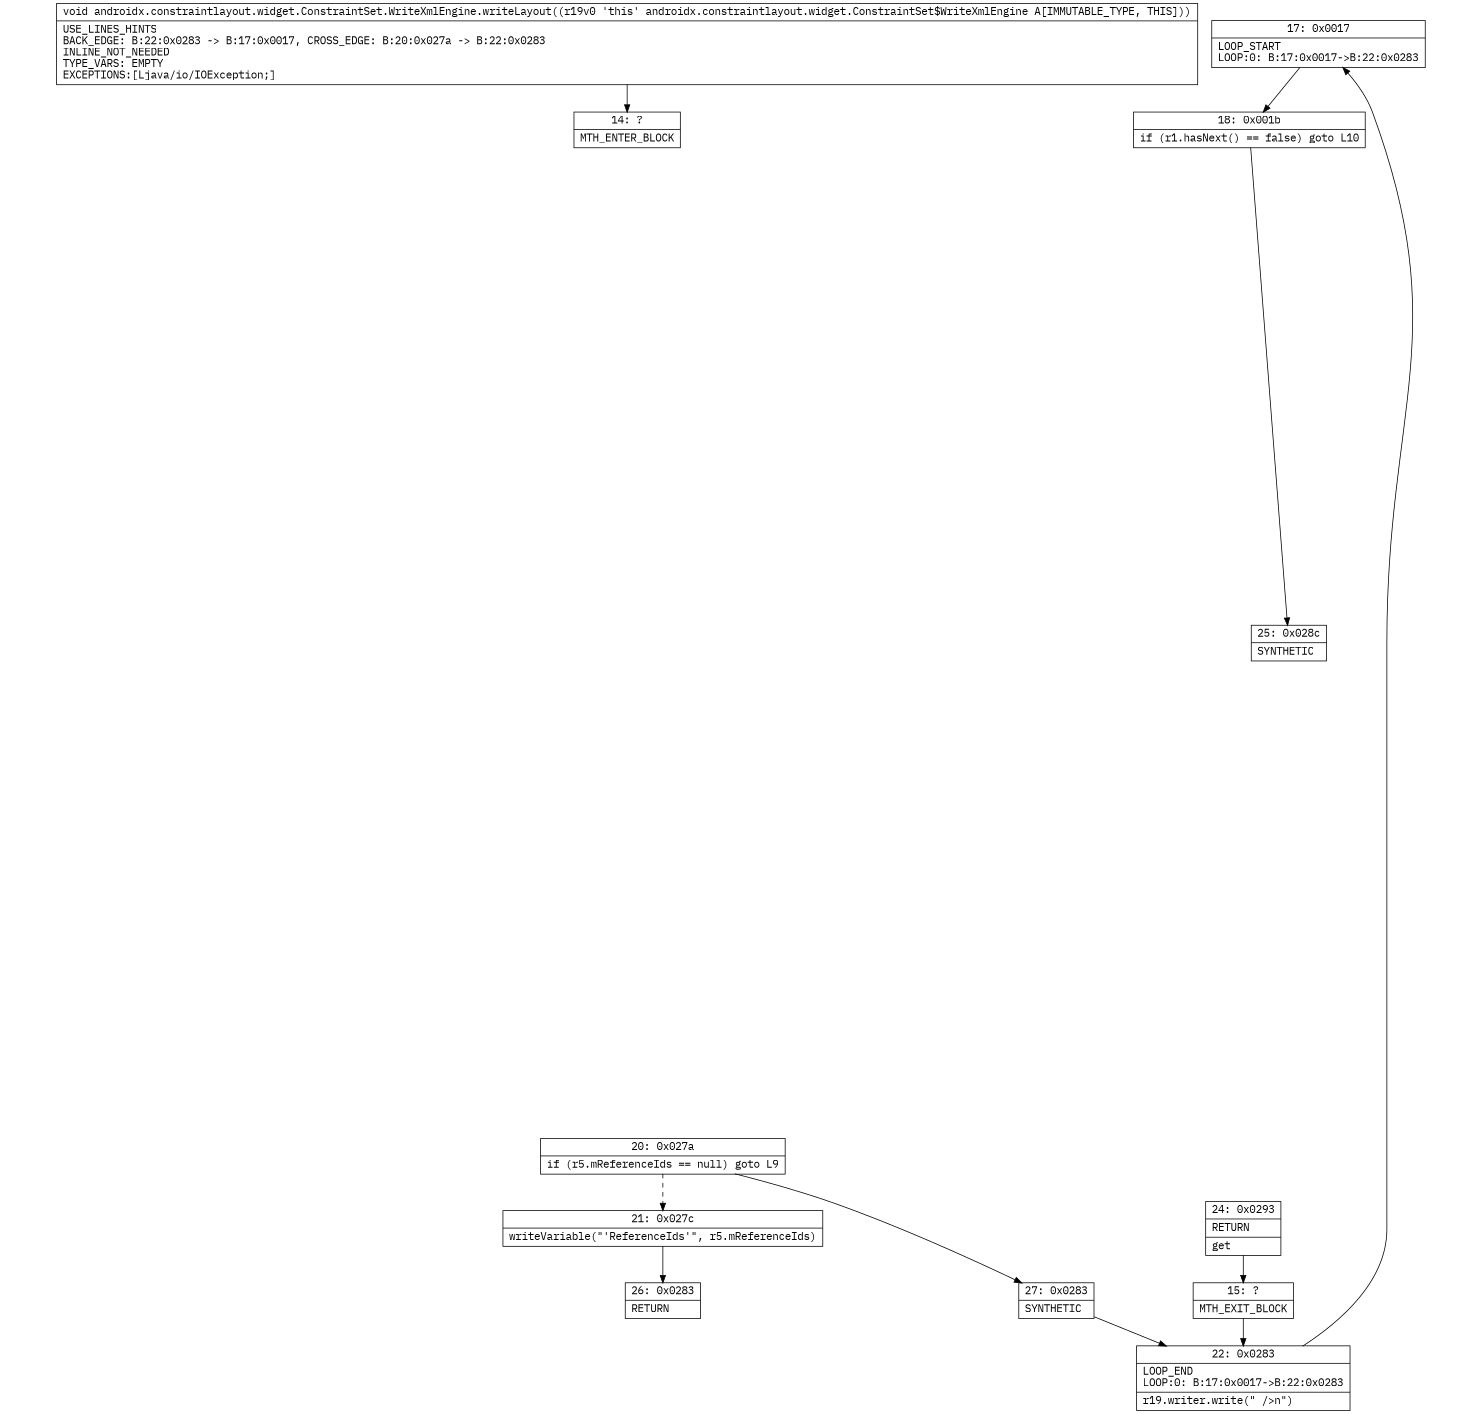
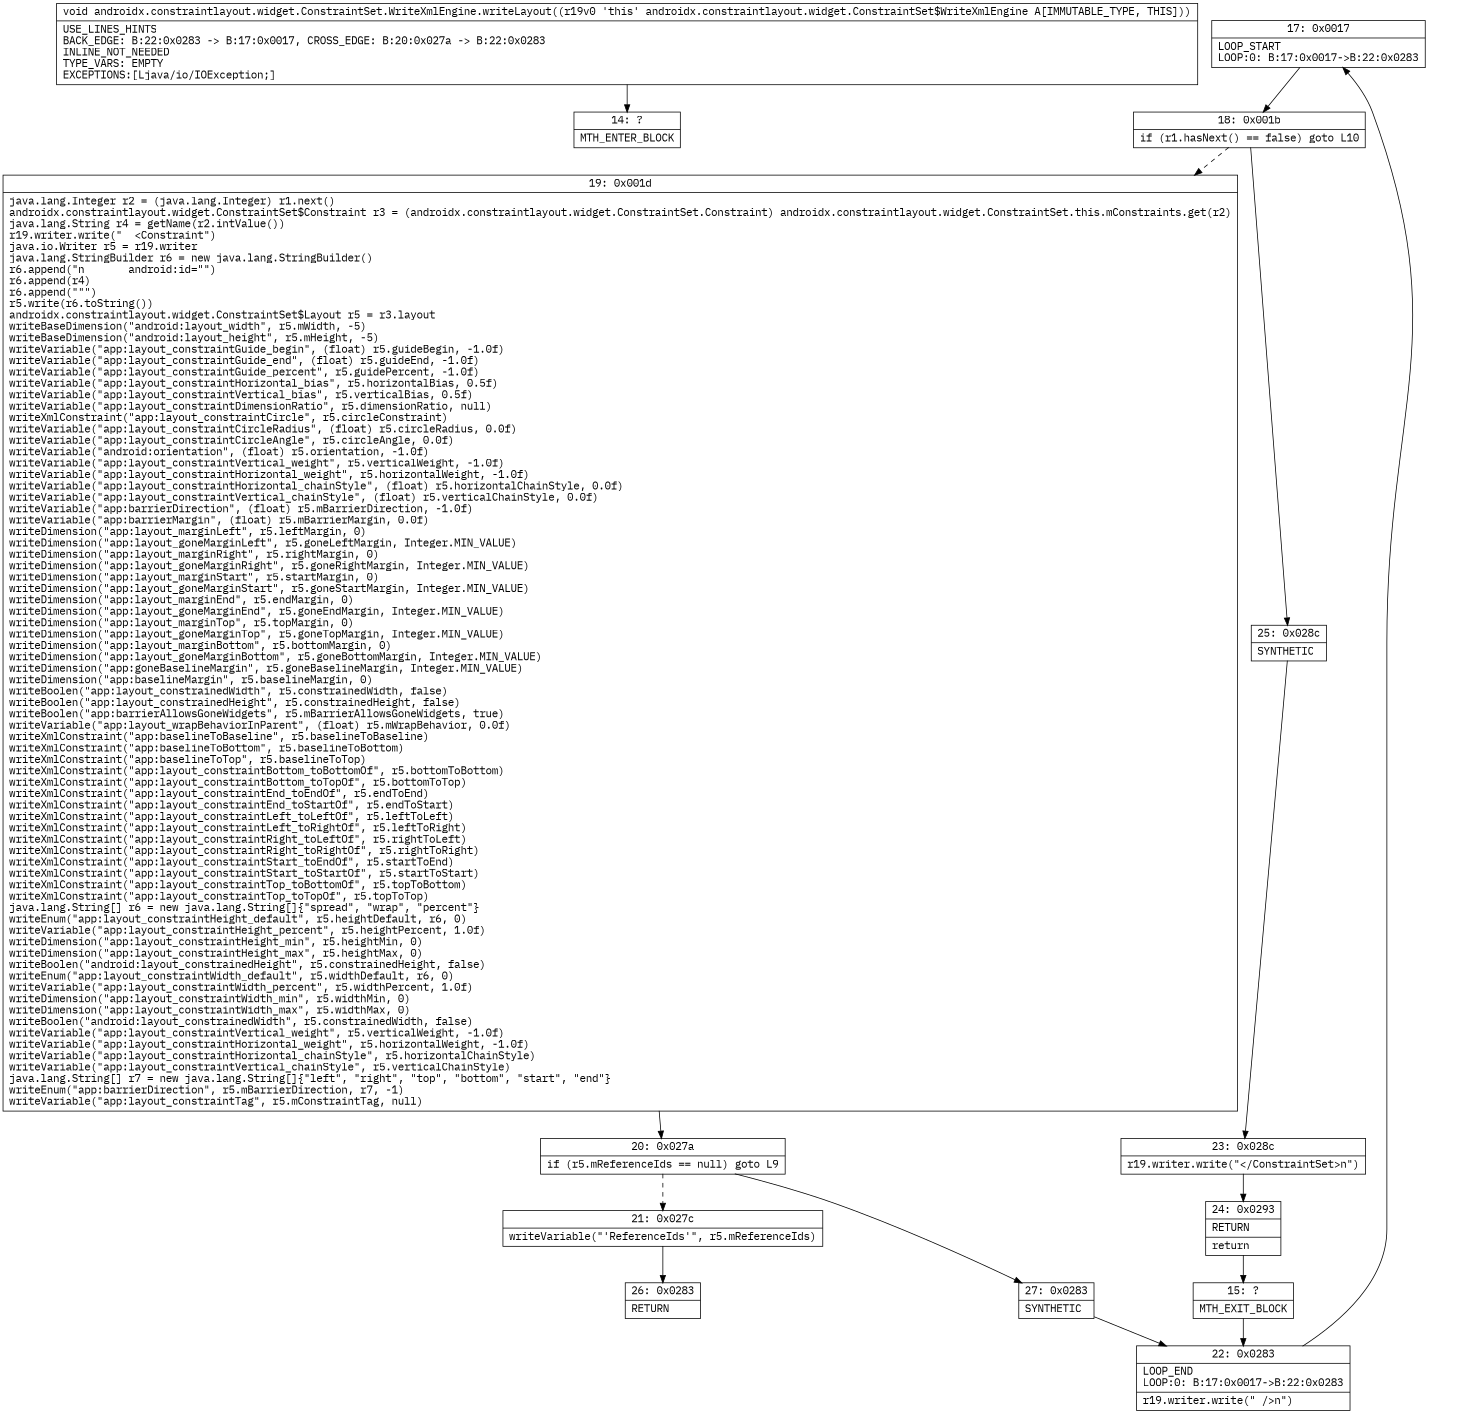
node "19: 0x001d": added
node "23: 0x028c": added
node "24: 0x0293": text "get" -> "return"
